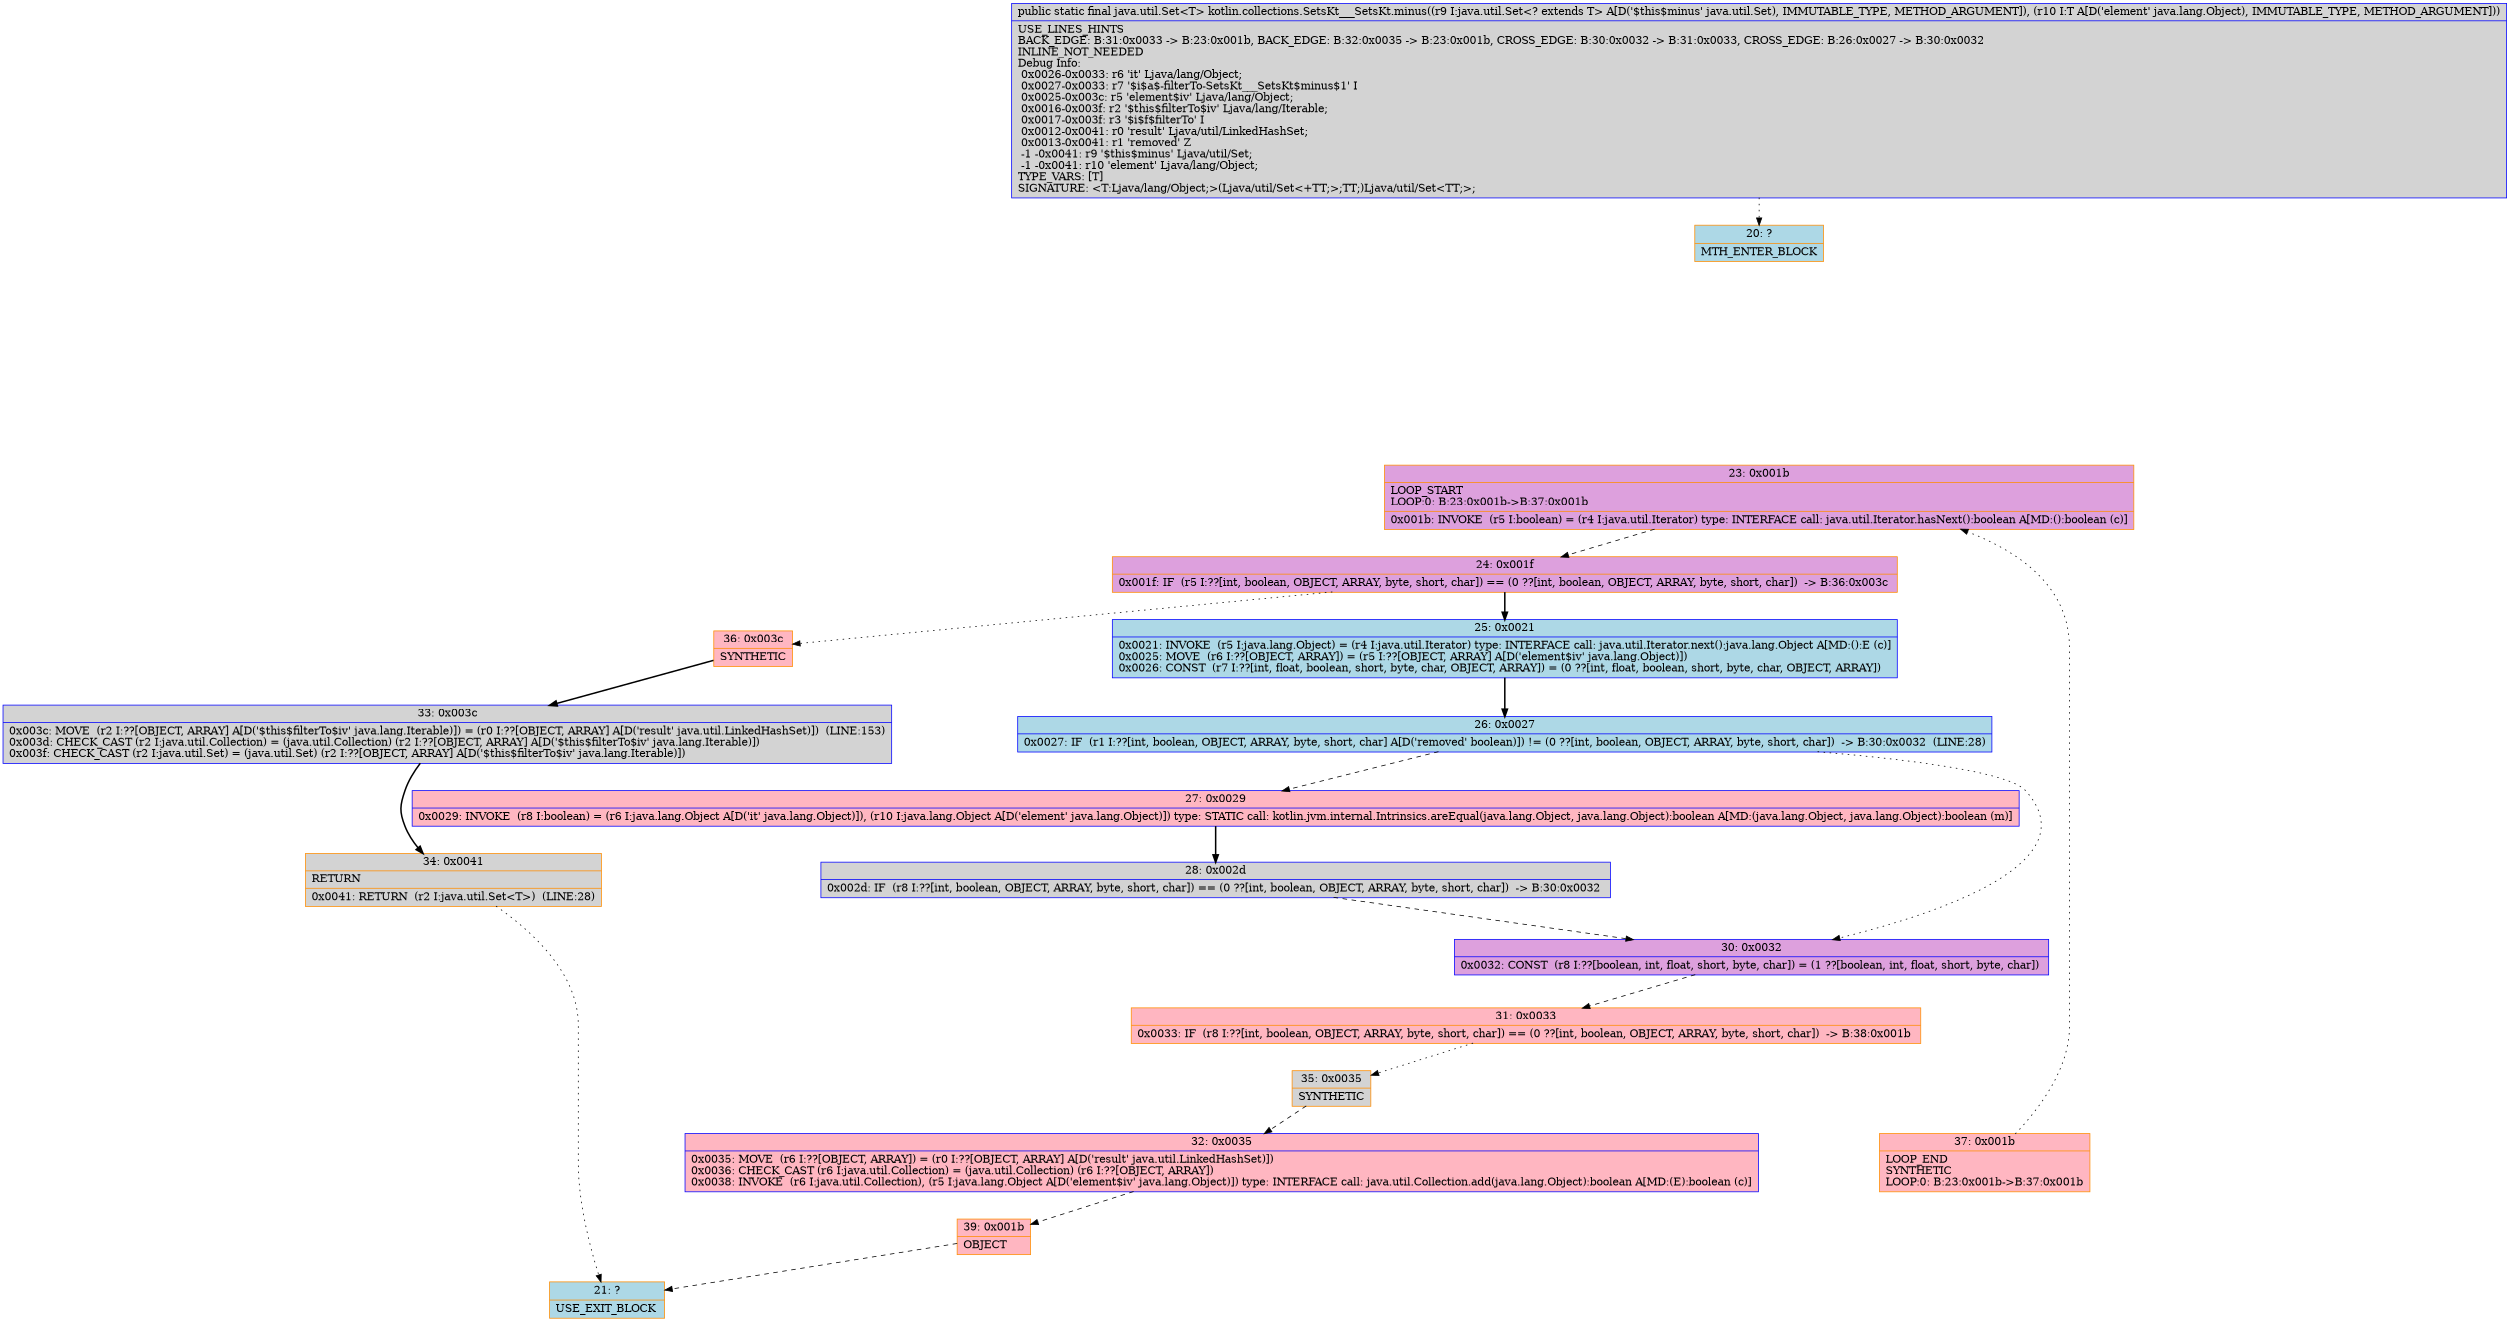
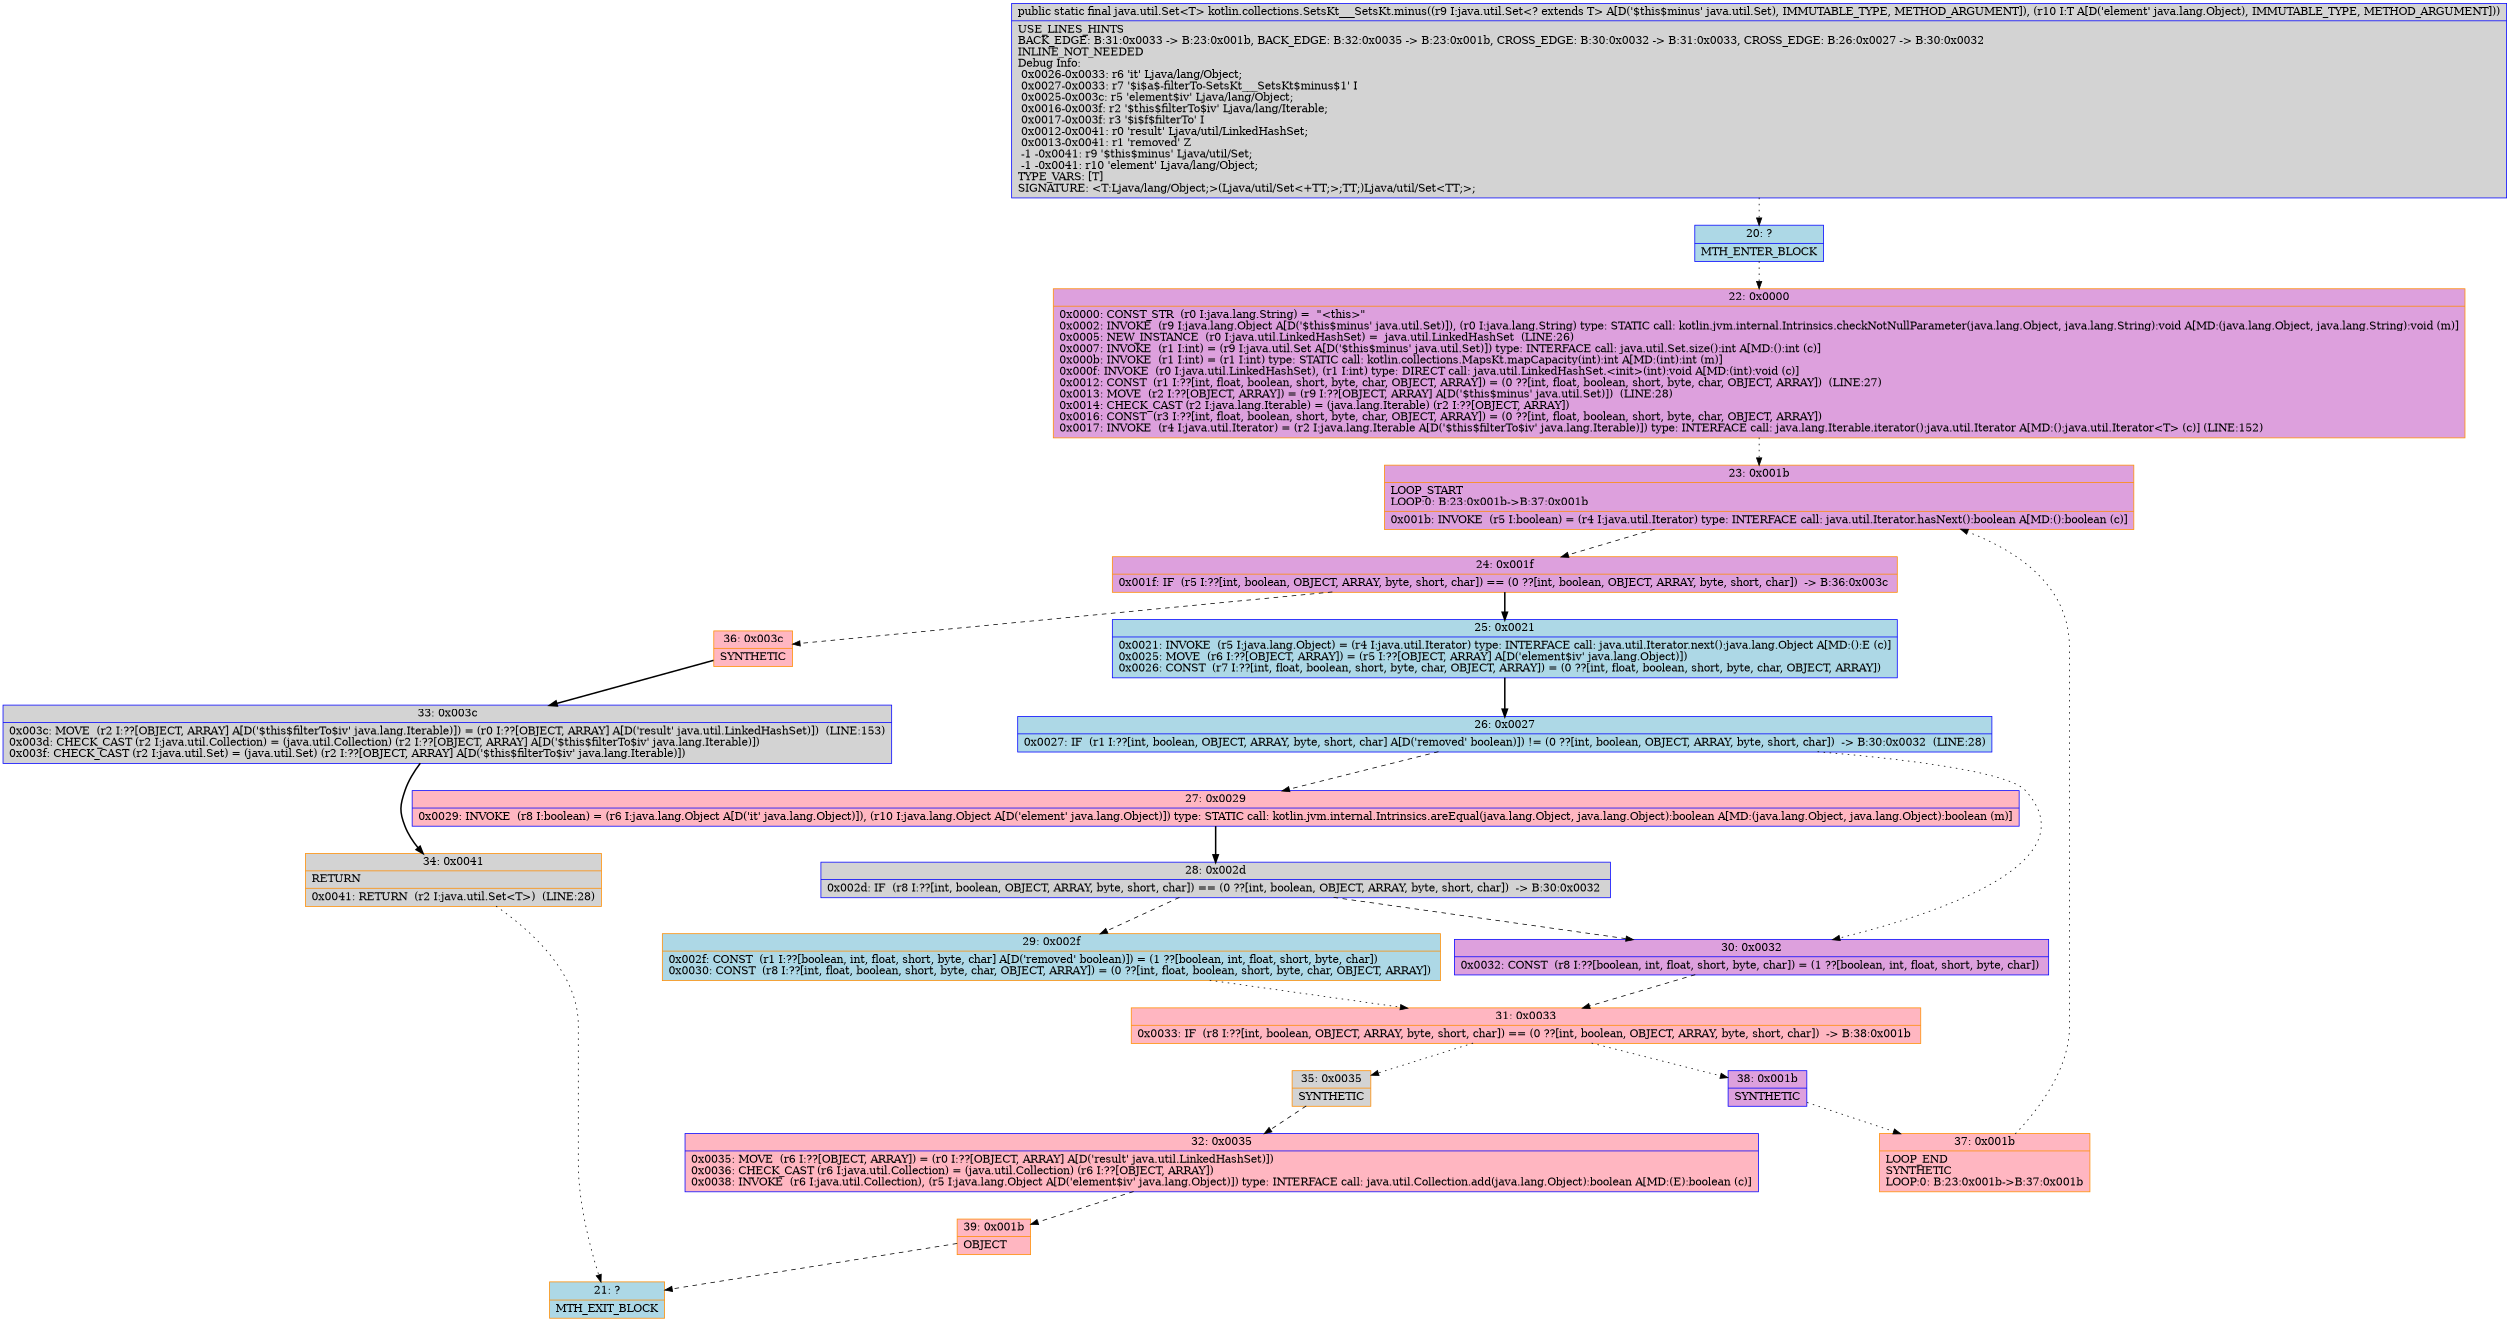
node "20: ?": color darkorange -> blue
node "22: 0x0000": added
edge "24: 0x001f" -> "36: 0x003c": style dotted -> dashed
node "29: 0x002f": added
node "38: 0x001b": added
node "21: ?": text "USE_EXIT_BLOCK" -> "MTH_EXIT_BLOCK"
